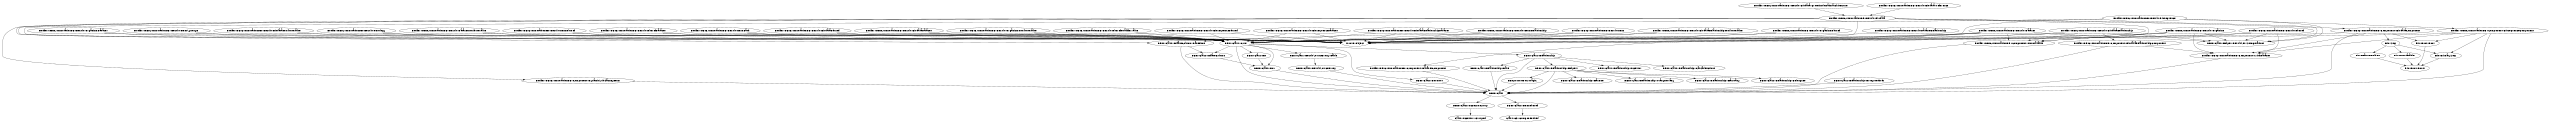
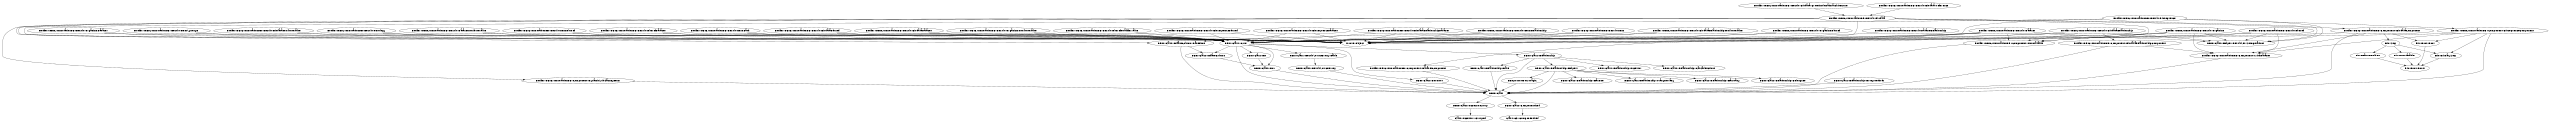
node "DBIx::Class::TermDbxref": label "DBIx::Class::TermDbxref" -> "DBIx::Class::Componentised"
